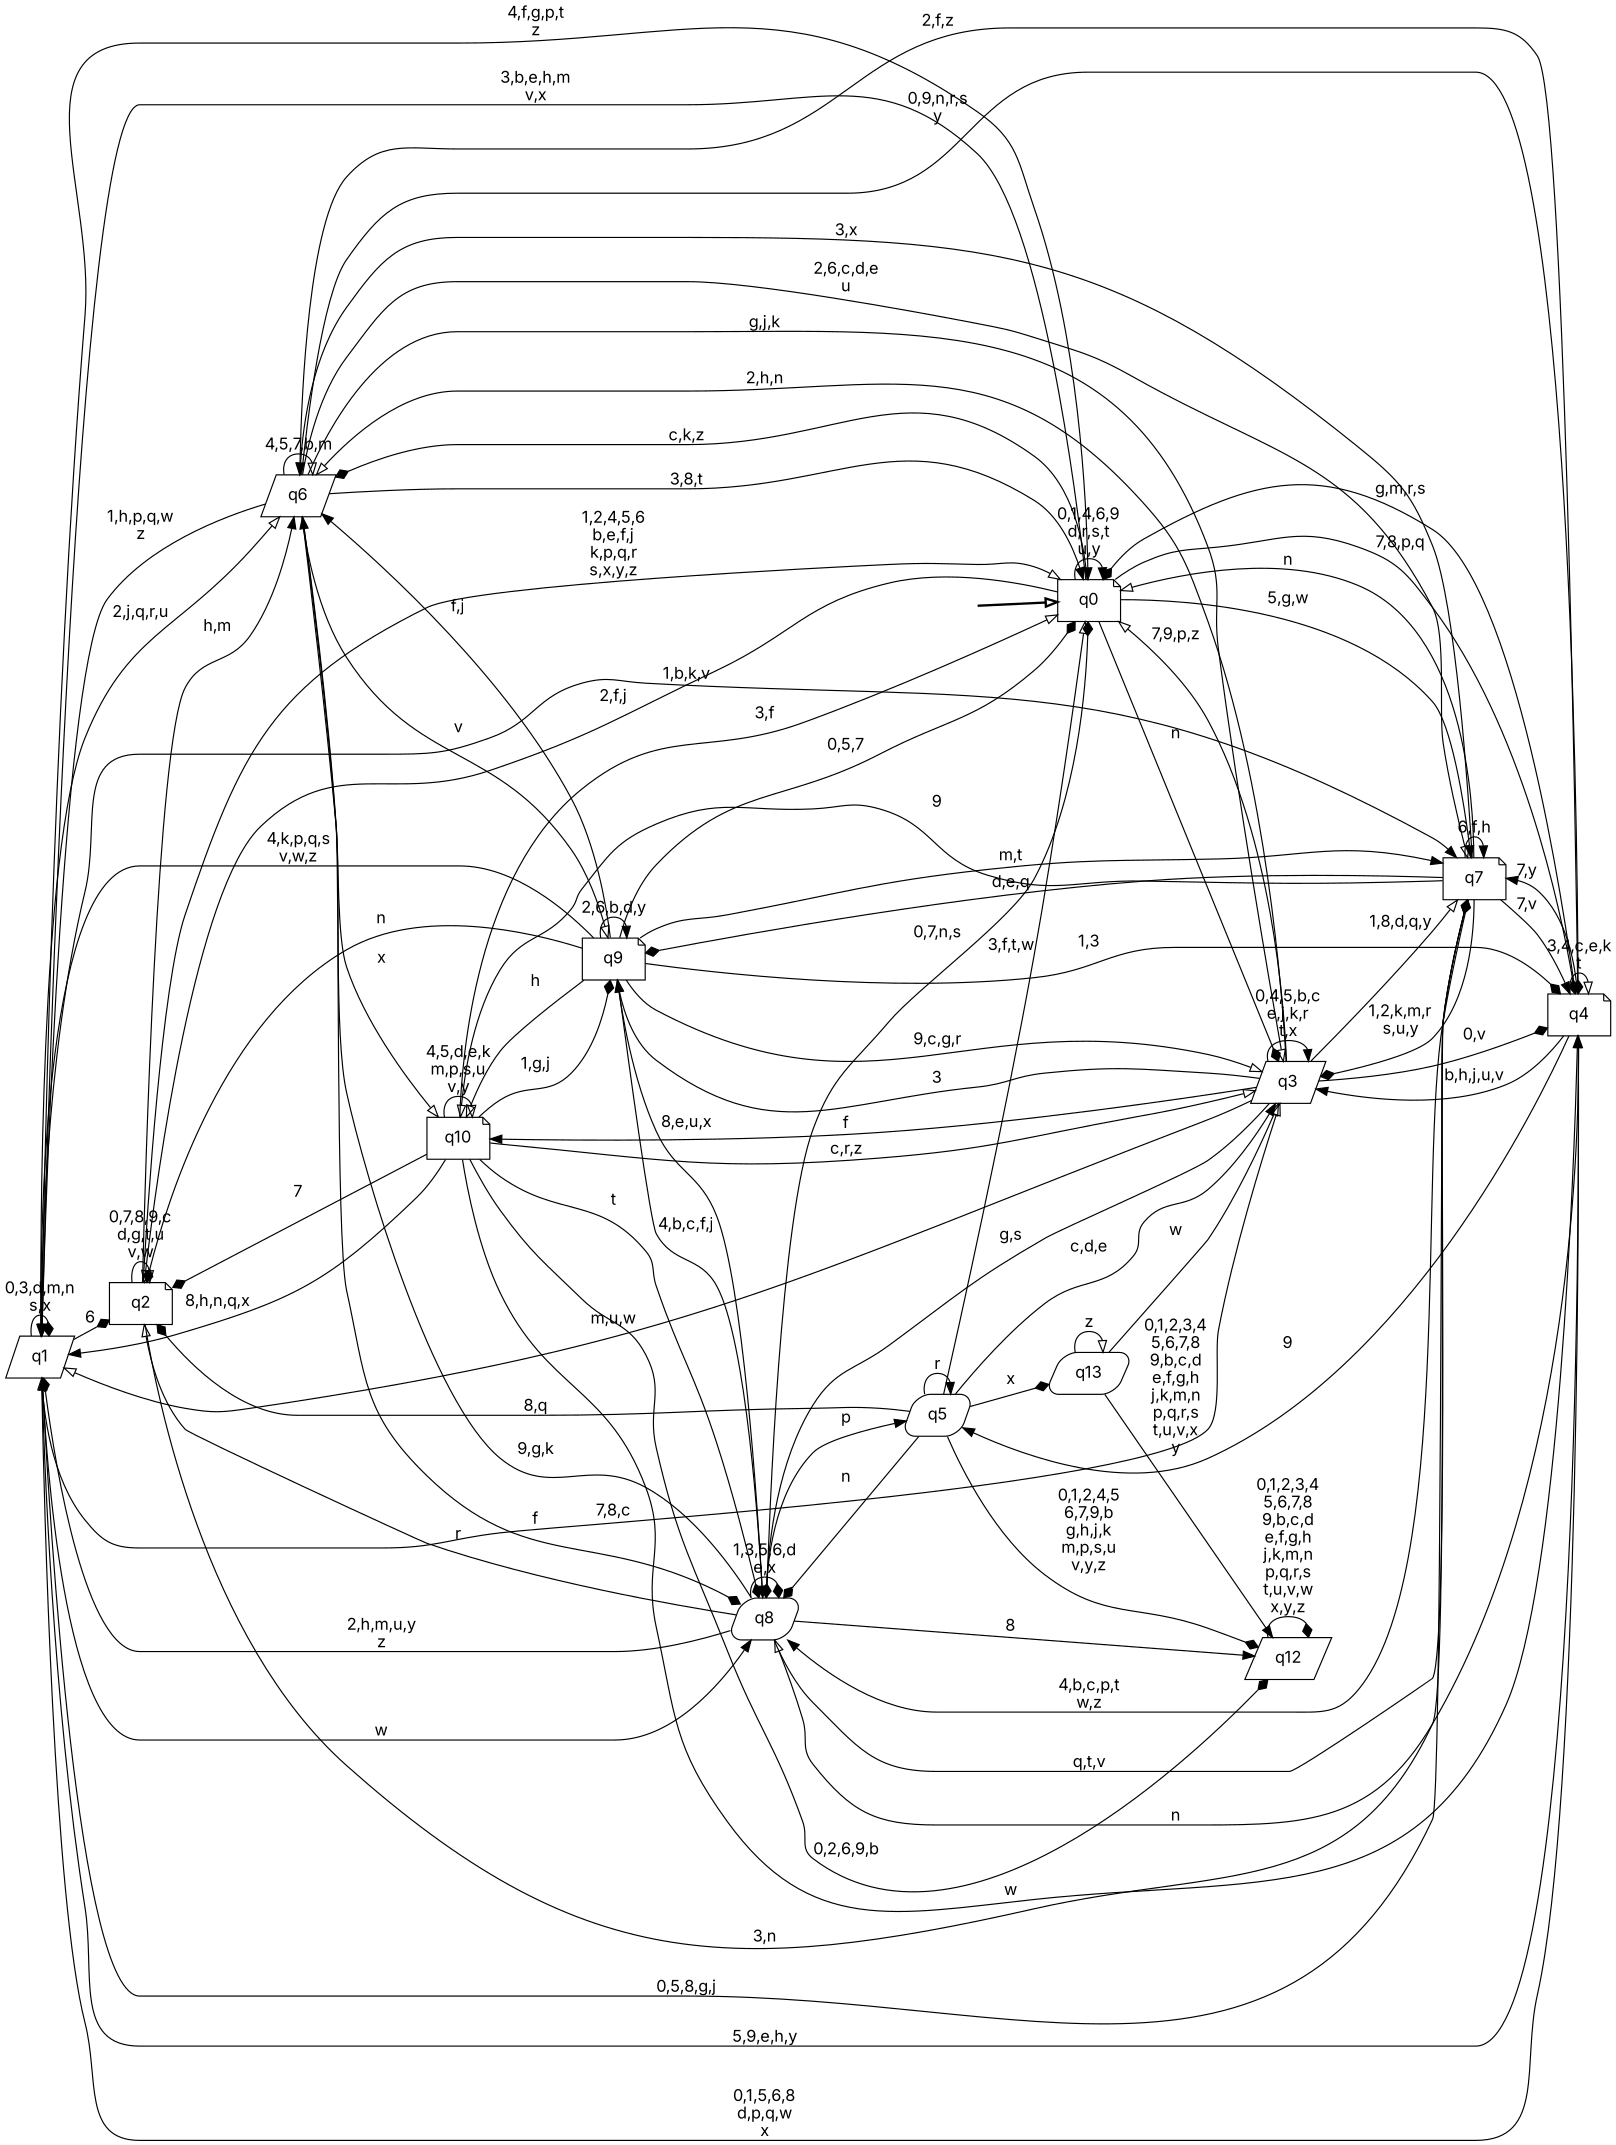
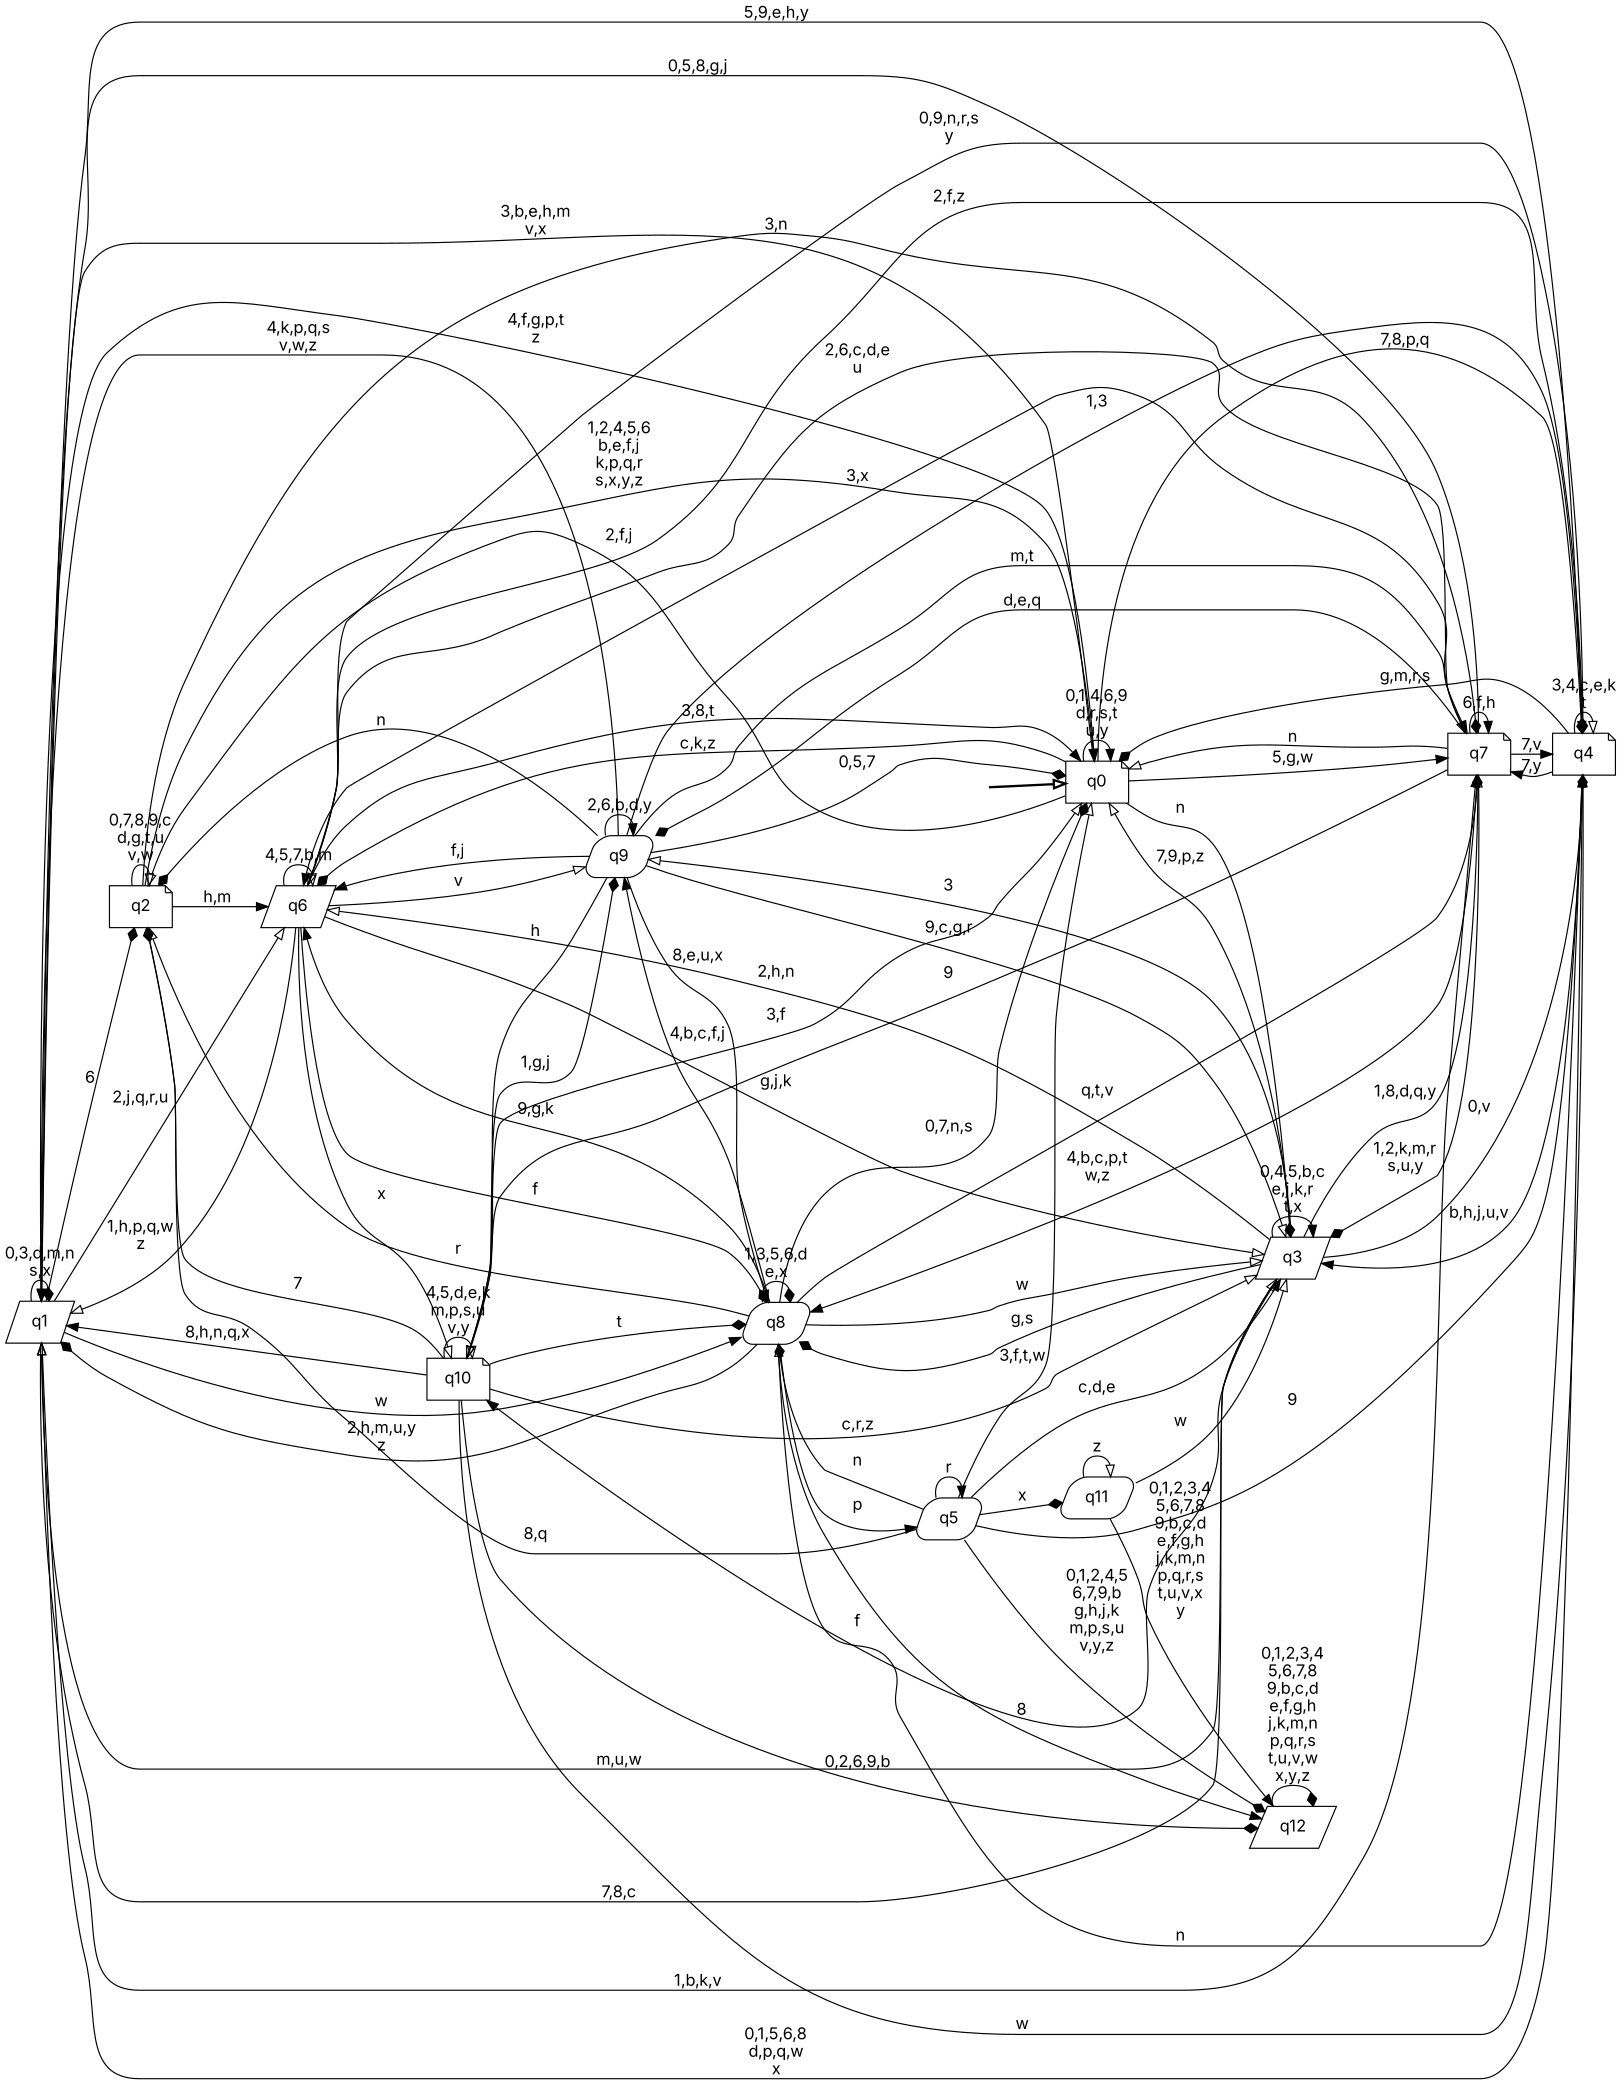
node "q9": shape note -> parallelogram
edge "q8" -> "q3": added, label "w"
edge "q4" -> "q5": reversed
node "q13": label "q13" -> "q11"
